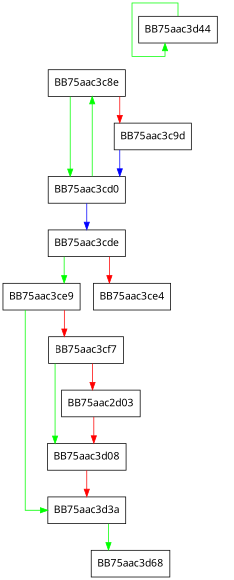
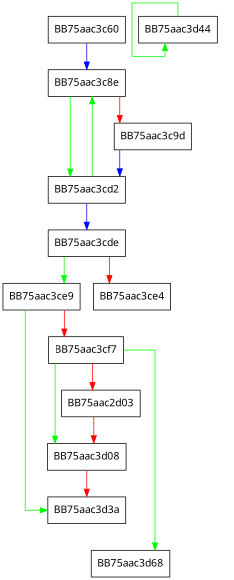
node "BB75aac3c60": added
node "BB75aac3cd0": label "BB75aac3cd0" -> "BB75aac3cd2"
edge "BB75aac3d3a" -> "BB75aac3d68": now "BB75aac3cf7" -> "BB75aac3d68"
